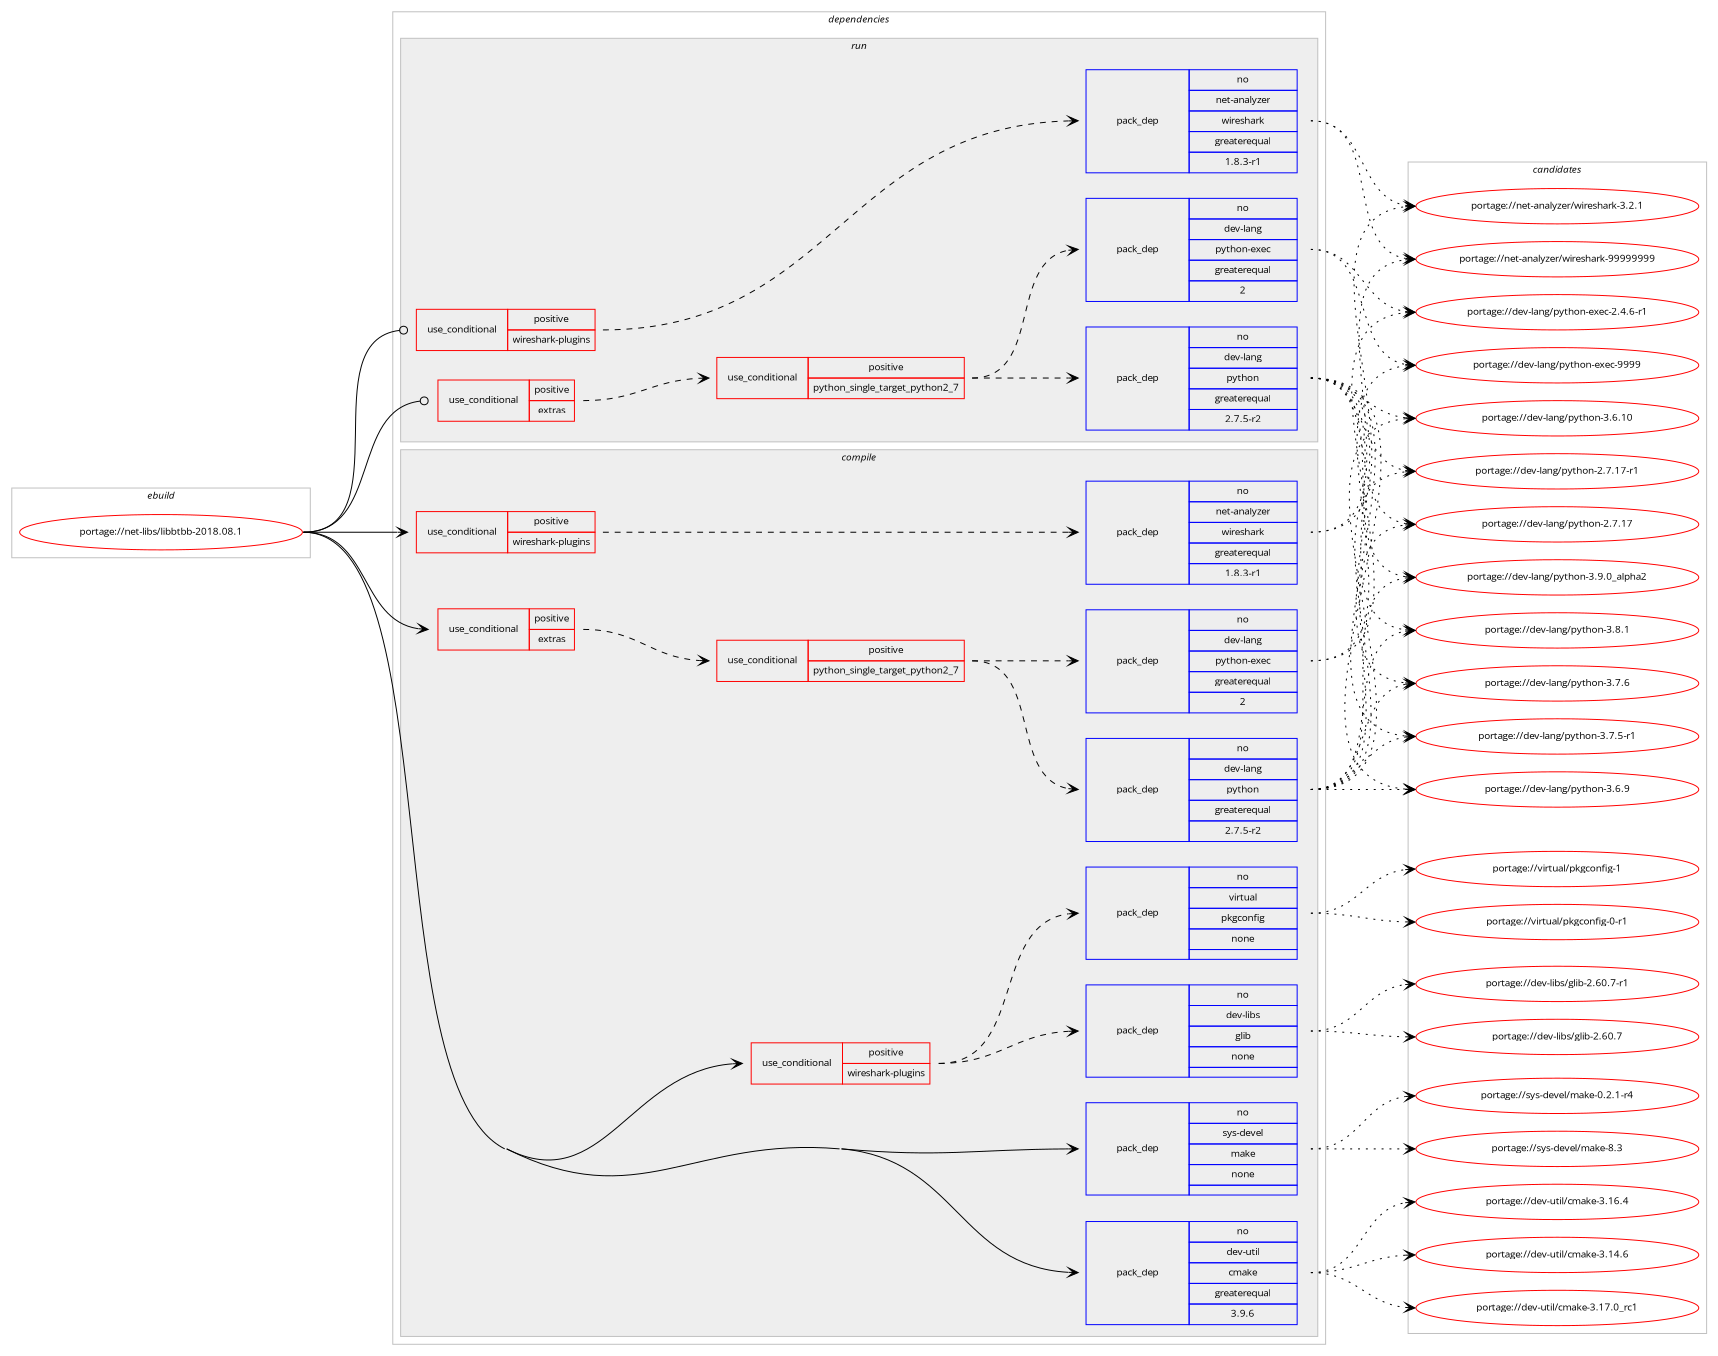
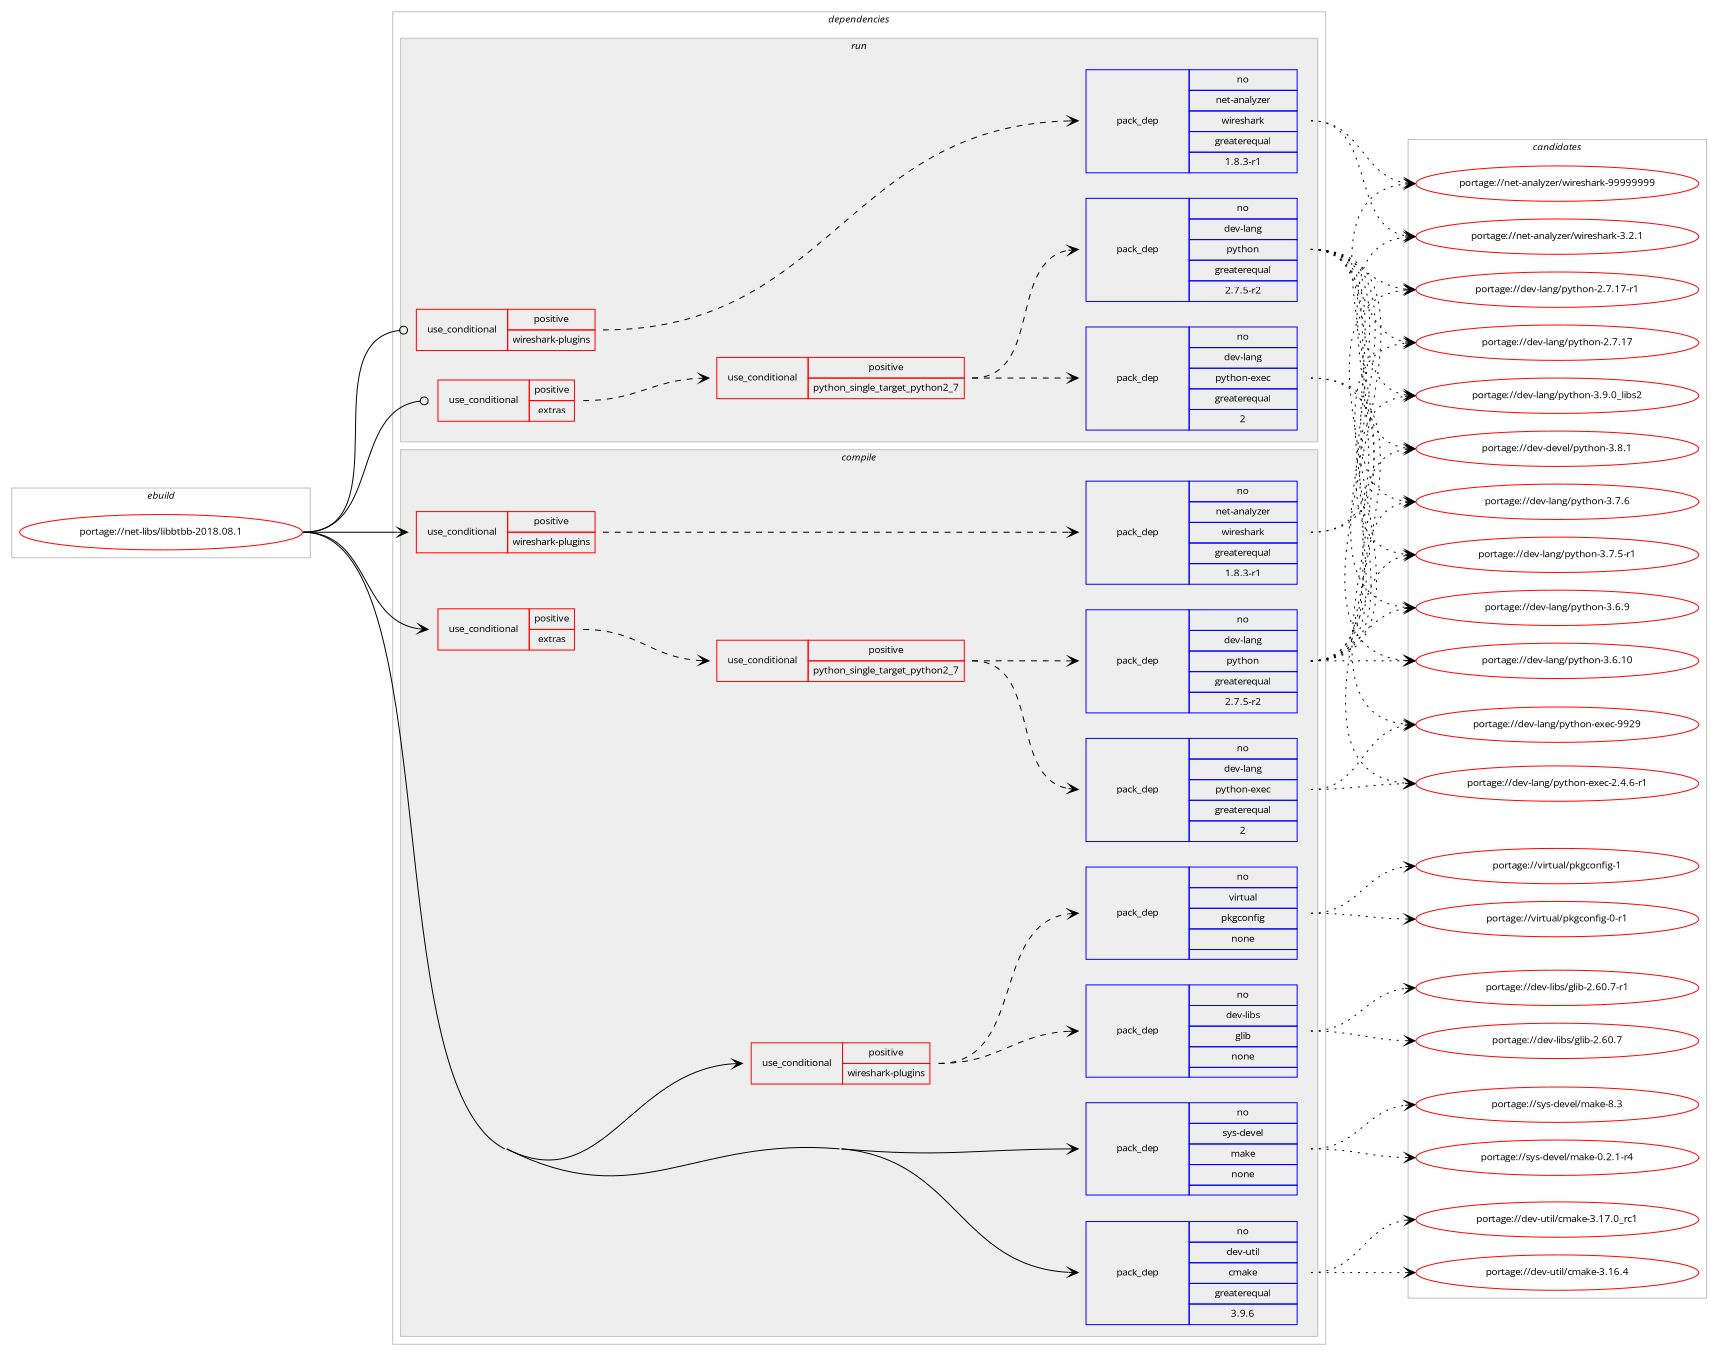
node "portage://dev-lang/python-exec-9999": label "portage://dev-lang/python-exec-9999" -> "portage://dev-lang/python-exec-9929"
node "portage://dev-lang/python-3.9.0_alpha2": label "portage://dev-lang/python-3.9.0_alpha2" -> "portage://dev-lang/python-3.9.0_libs2"
node "portage://dev-lang/python-3.8.1": label "portage://dev-lang/python-3.8.1" -> "portage://dev-devel/python-3.8.1"
node "portage://dev-util/cmake-3.14.6": removed
